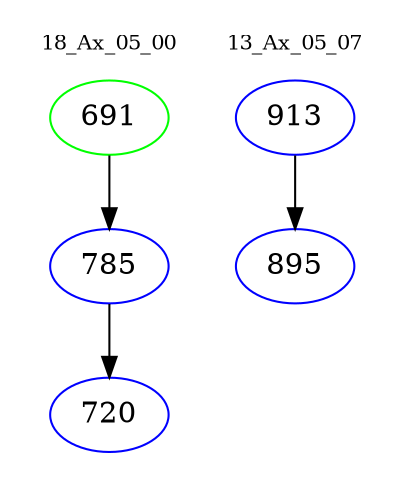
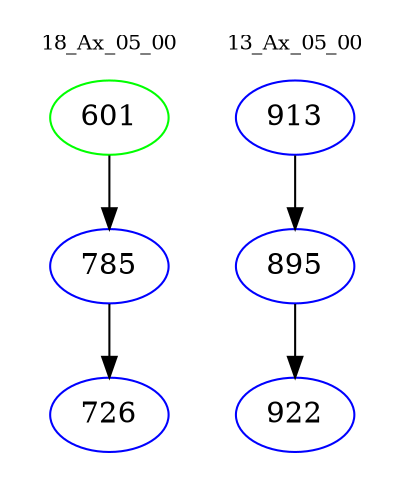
cluster "13_Ax_05_07": label "13_Ax_05_07" -> "13_Ax_05_00"
node "691": label "691" -> "601"
node "720": label "720" -> "726"
node "922": added
